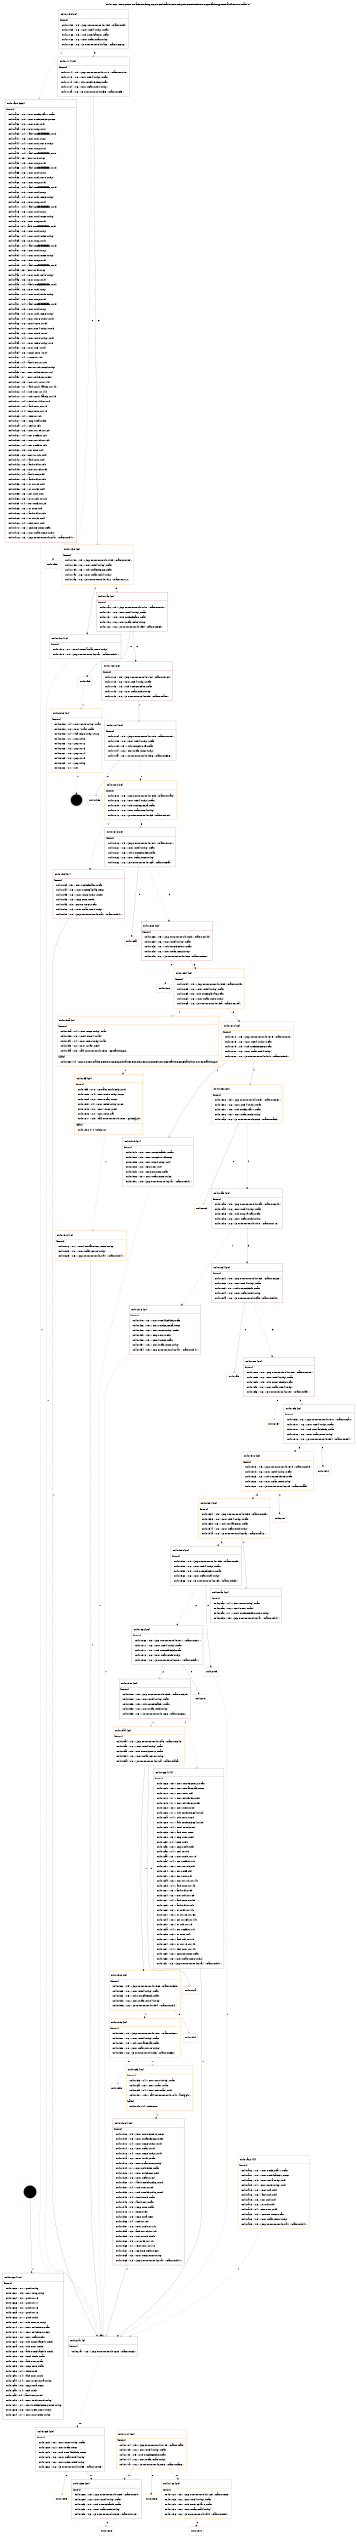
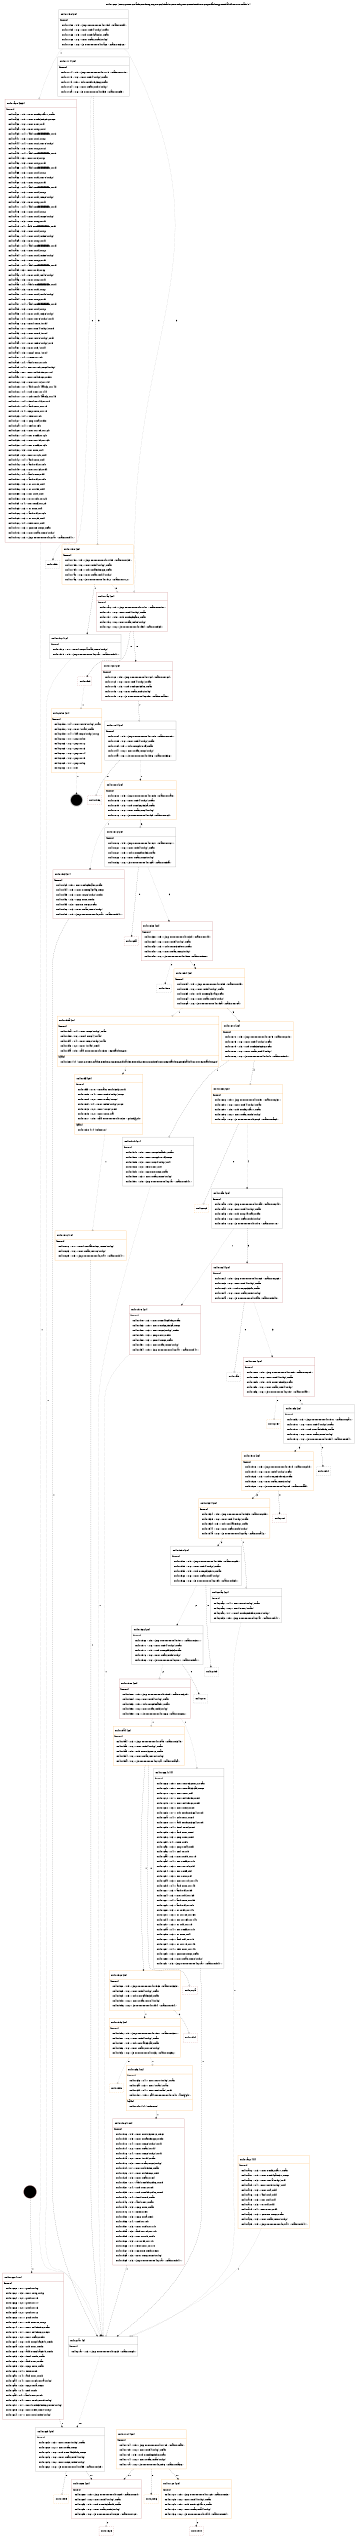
edge "0x401758 [28]" -> "0x401774 [28]": now "0x401758 [28]" -> "0x4017ac [28]"
edge "0x40219b" -> "0x4021a7 [5]": now "0x4020a2 [22]" -> "0x4021a7 [5]"
edge "0x401660 [107]" -> "0x4016cb [29]": added, label "1"
